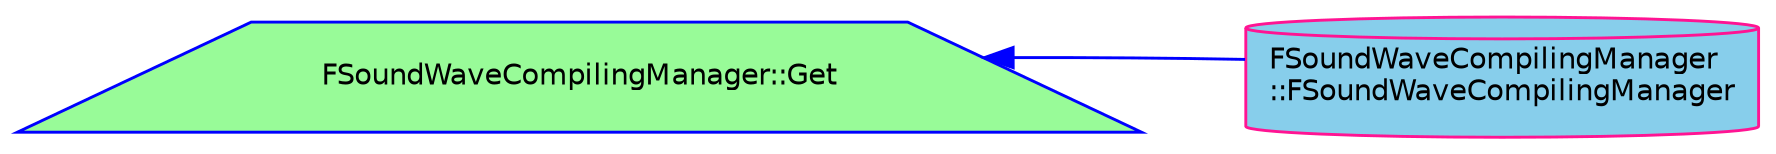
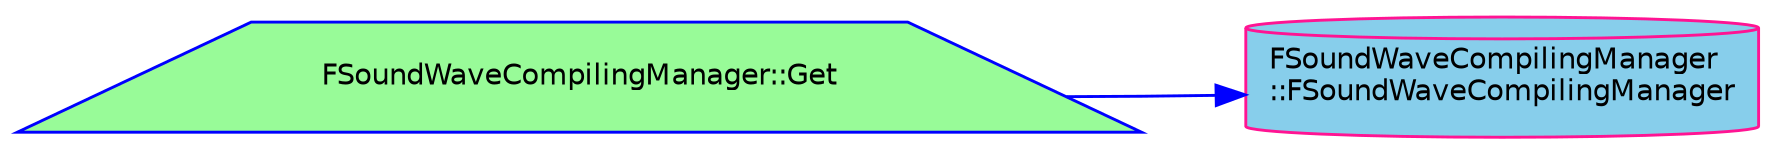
edge "FSoundWaveCompilingManager ::FSoundWaveCompilingManager" -> "FSoundWaveCompilingManager::Get": reversed
